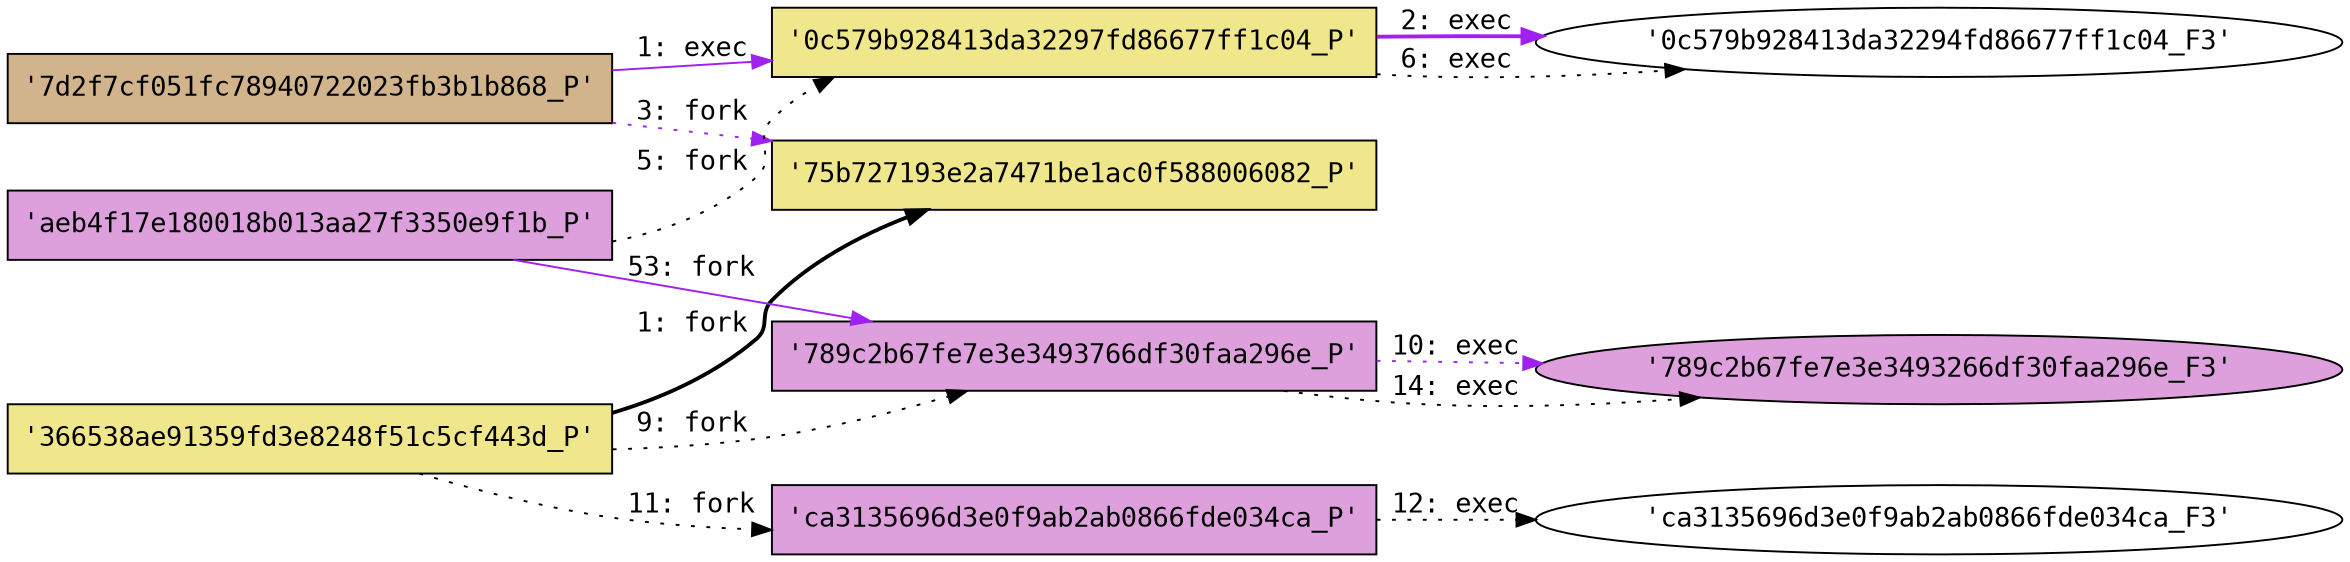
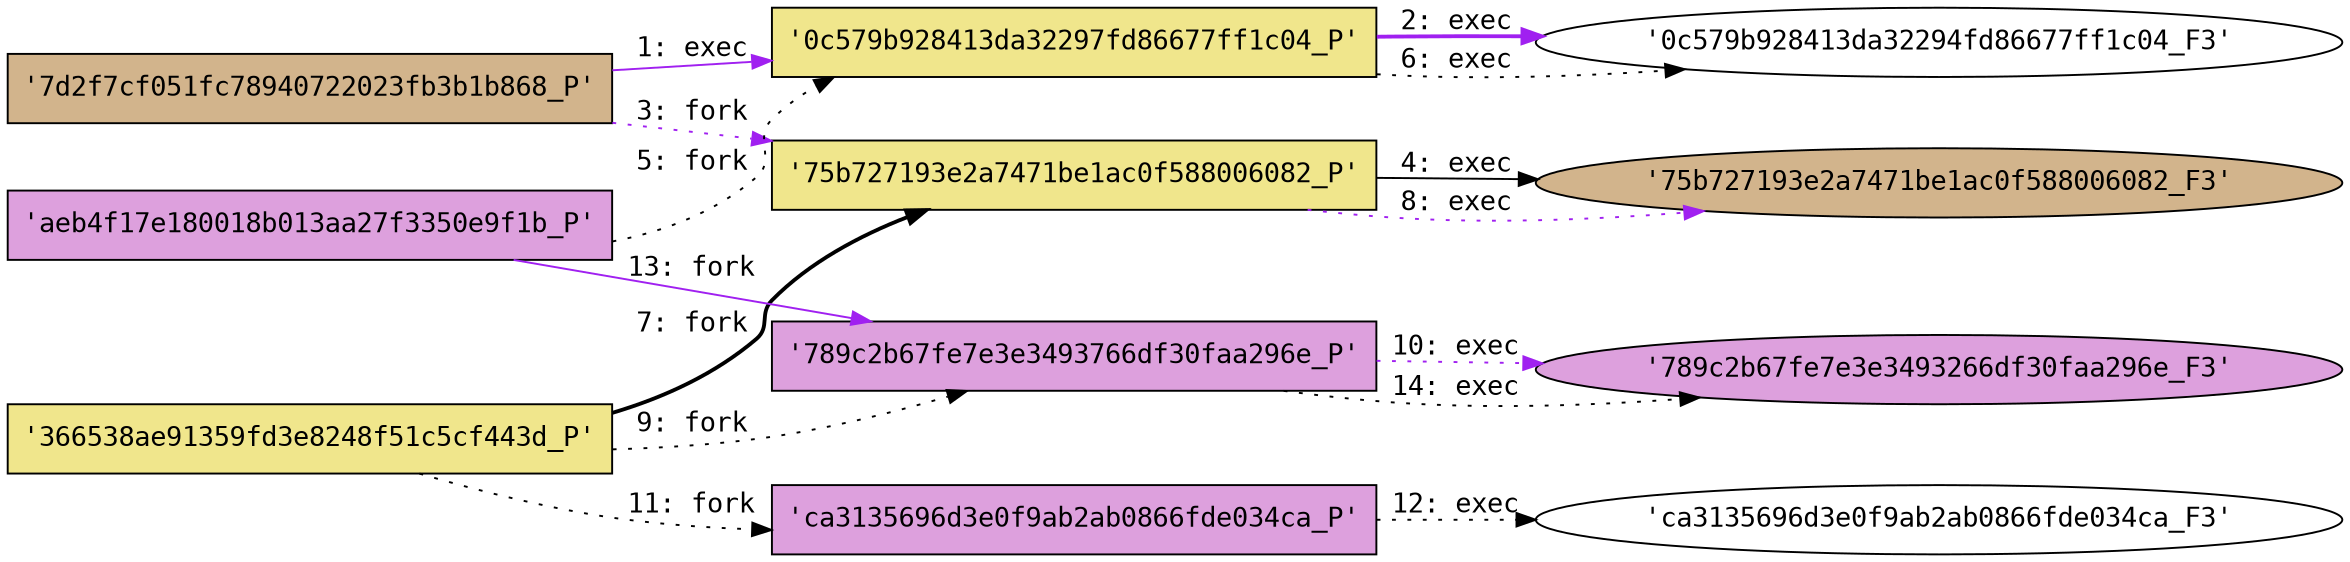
node "'75b727193e2a7471be1ac0f588006082_F3'": added
edge "'aeb4f17e180018b013aa27f3350e9f1b_P'" -> "'789c2b67fe7e3e3493766df30faa296e_P'": label "53: fork" -> "13: fork"
edge "'366538ae91359fd3e8248f51c5cf443d_P'" -> "'75b727193e2a7471be1ac0f588006082_P'": label "1: fork" -> "7: fork"
